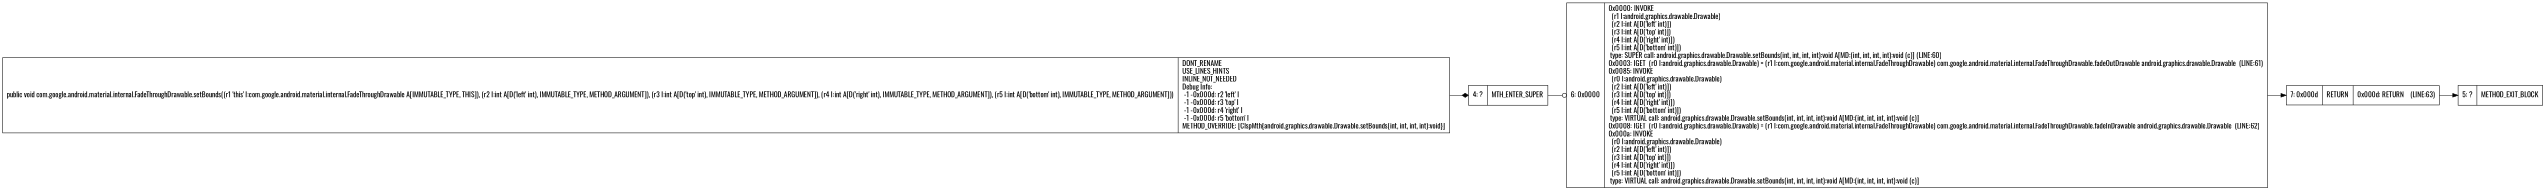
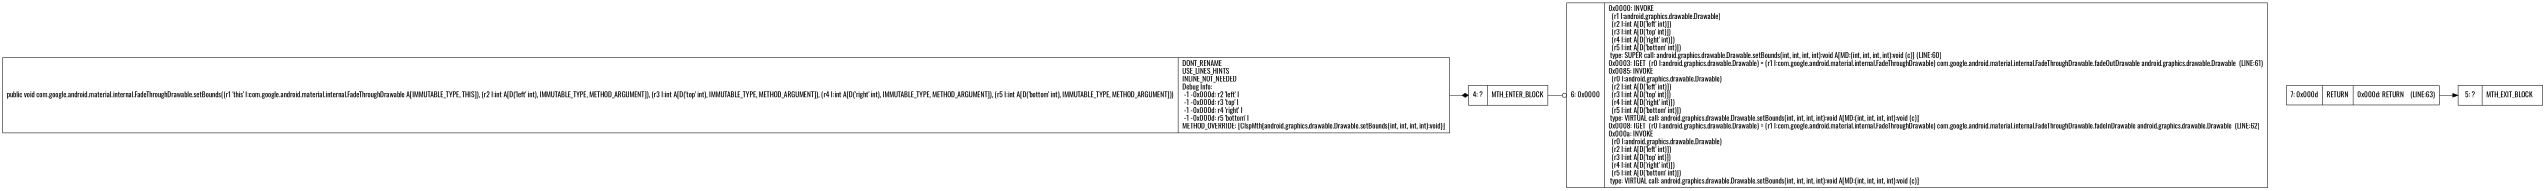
node "4: ?": text "MTH_ENTER_SUPER" -> "MTH_ENTER_BLOCK"
edge "6: 0x0000" -> "7: 0x000d": removed
node "5: ?": text "METHOD_EXIT_BLOCK" -> "MTH_EXIT_BLOCK"
